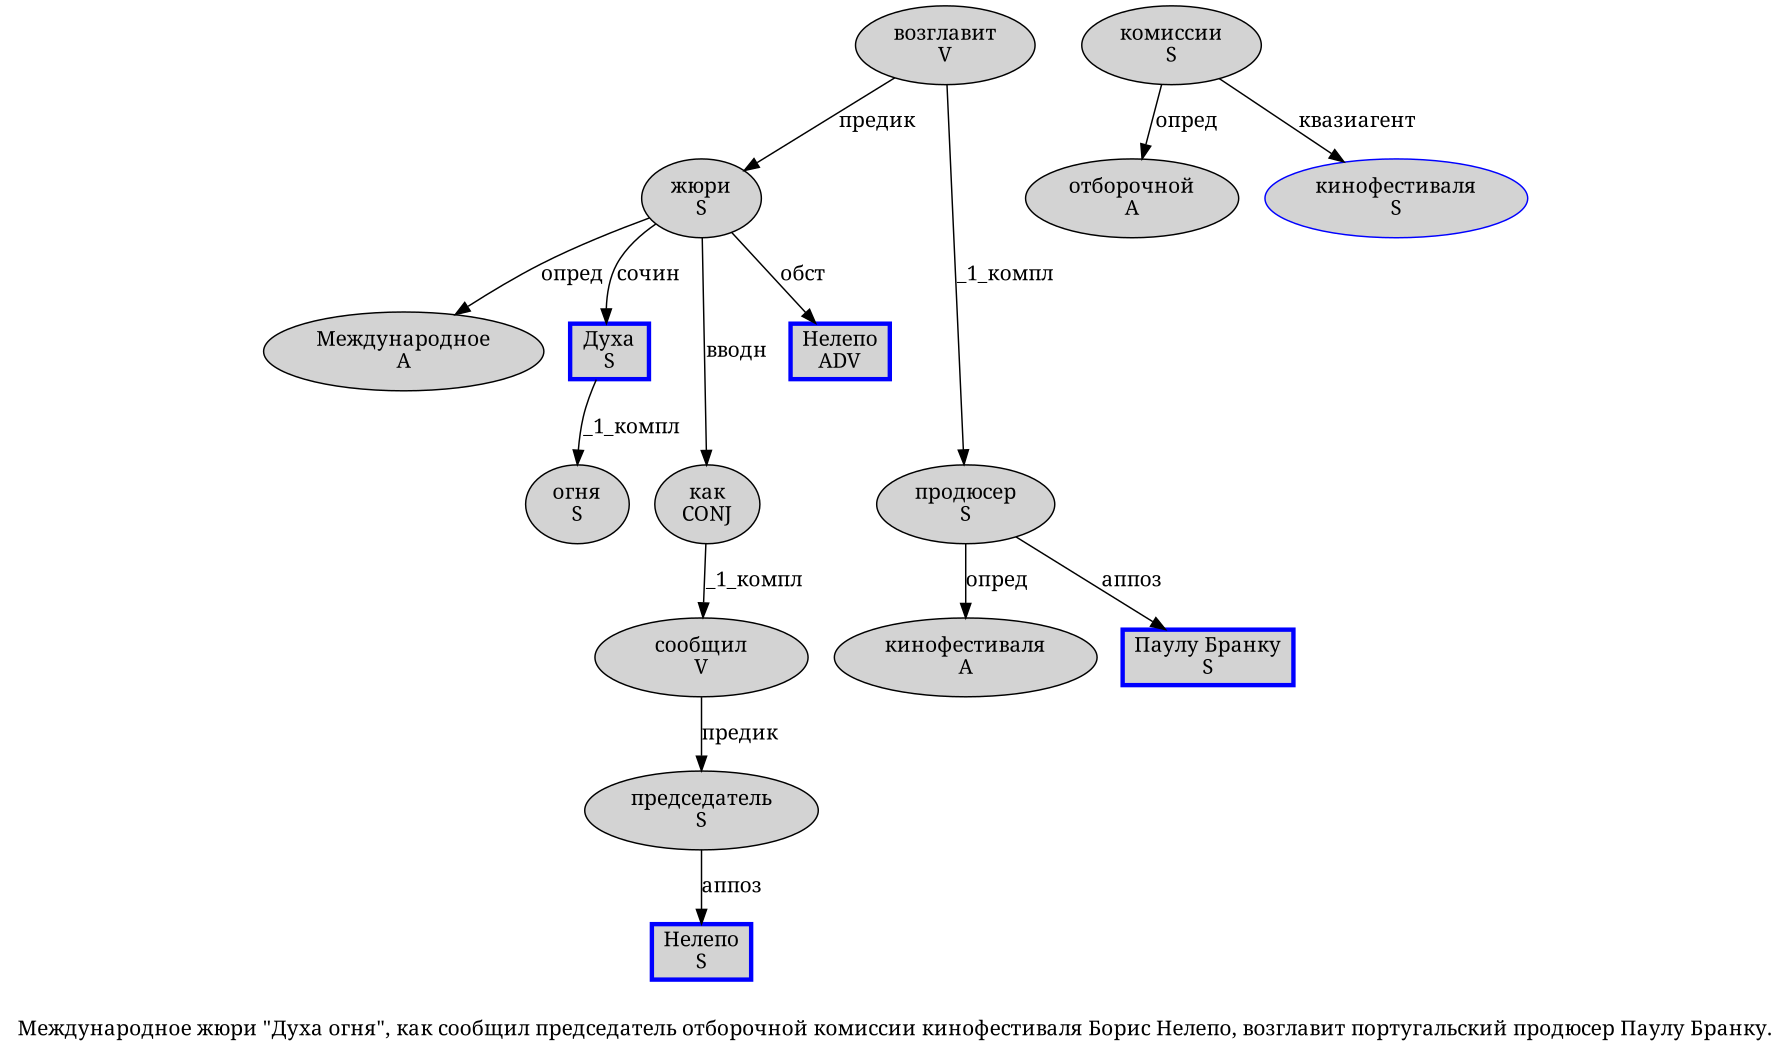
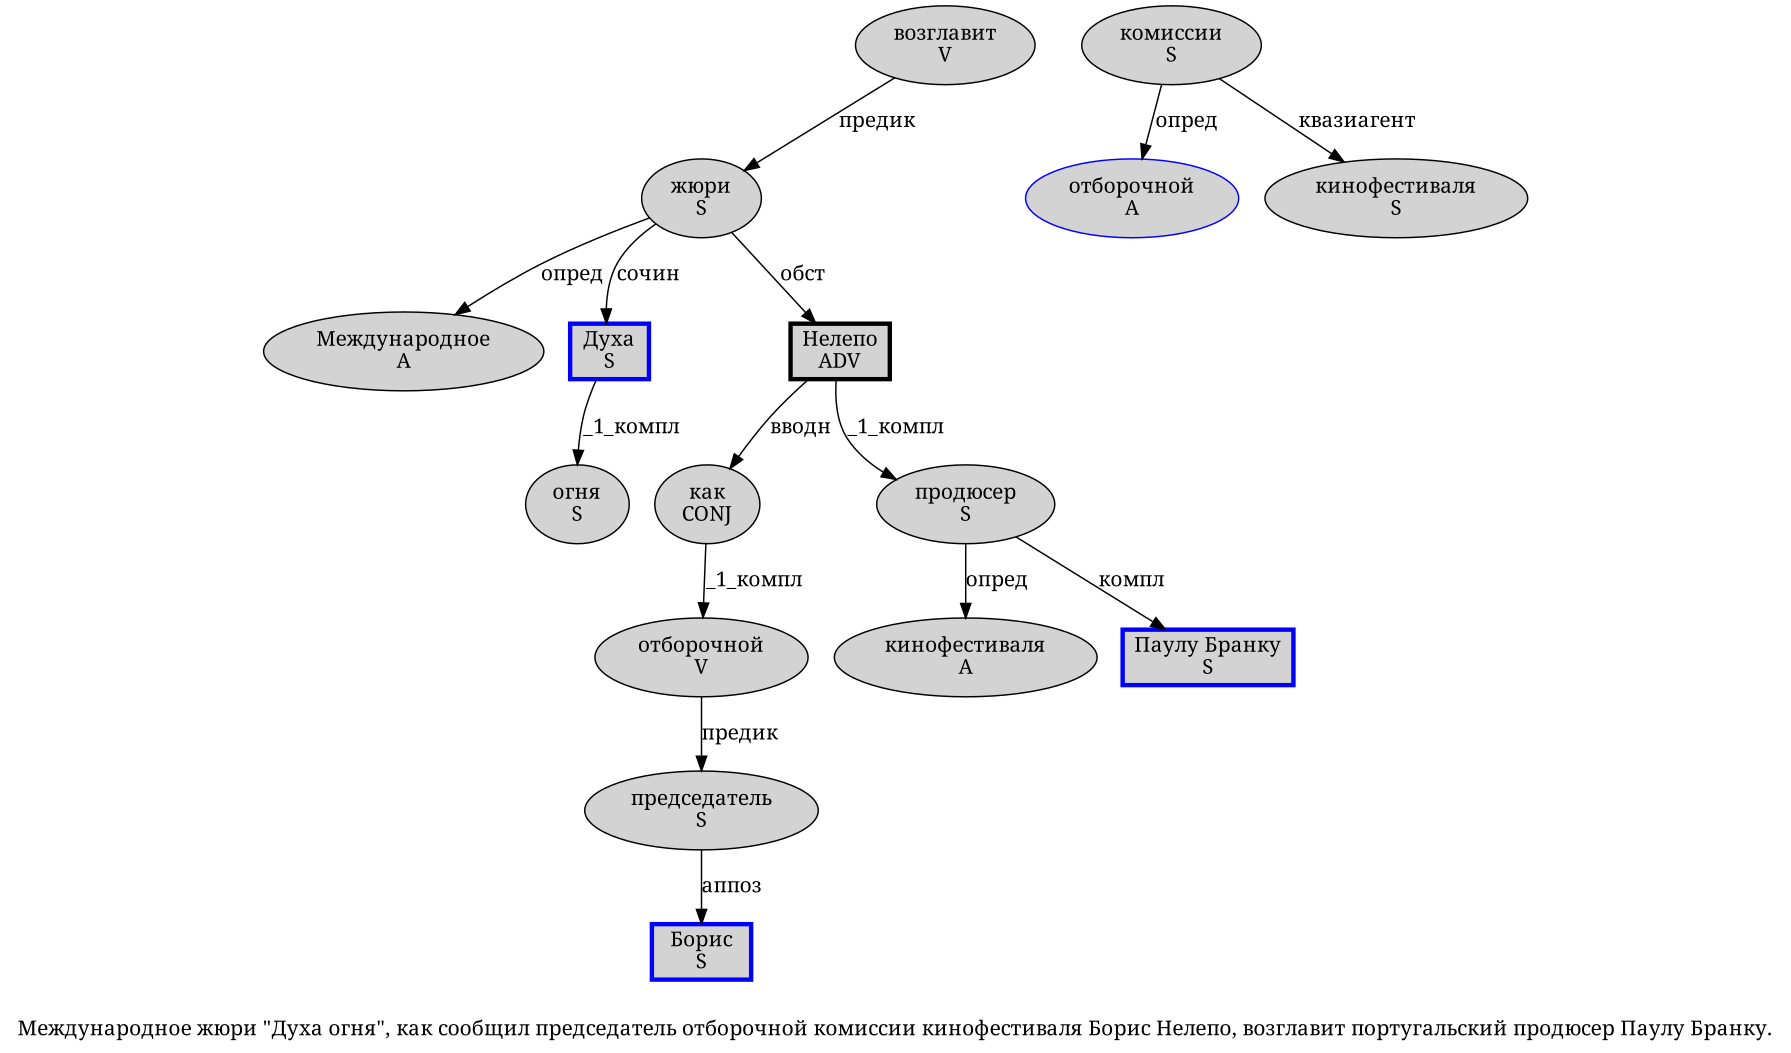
node "отборочной A": color black -> blue
node "кинофестиваля S": color blue -> black
edge "возглавит V" -> "продюсер S": now "Нелепо ADV" -> "продюсер S"
edge "жюри S" -> "как CONJ": now "Нелепо ADV" -> "как CONJ"
node "Нелепо ADV": color blue -> black
edge "продюсер S" -> "Паулу Бранку S": label "аппоз" -> "компл"
node "сообщил V": label "сообщил V" -> "отборочной V"
node "Нелепо S": label "Нелепо S" -> "Борис S"
